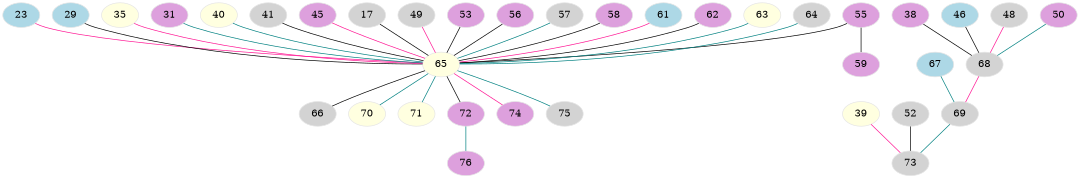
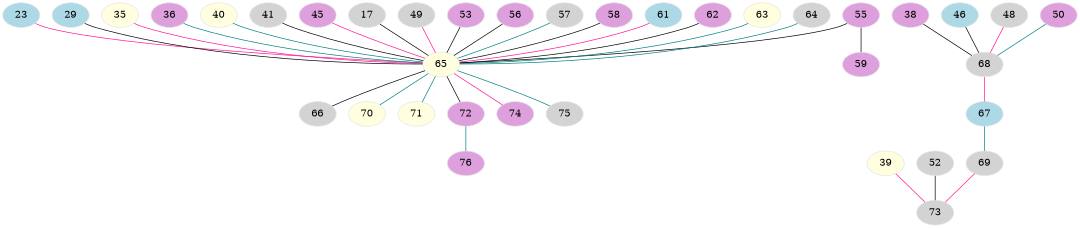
node "31": label "31" -> "36"
edge "68" -- "69": now "68" -- "67"
edge "69" -- "73": color teal -> deeppink
